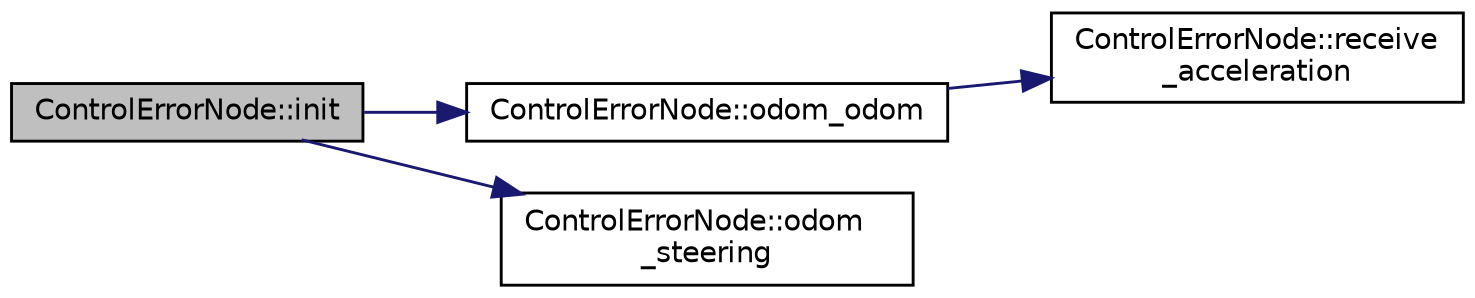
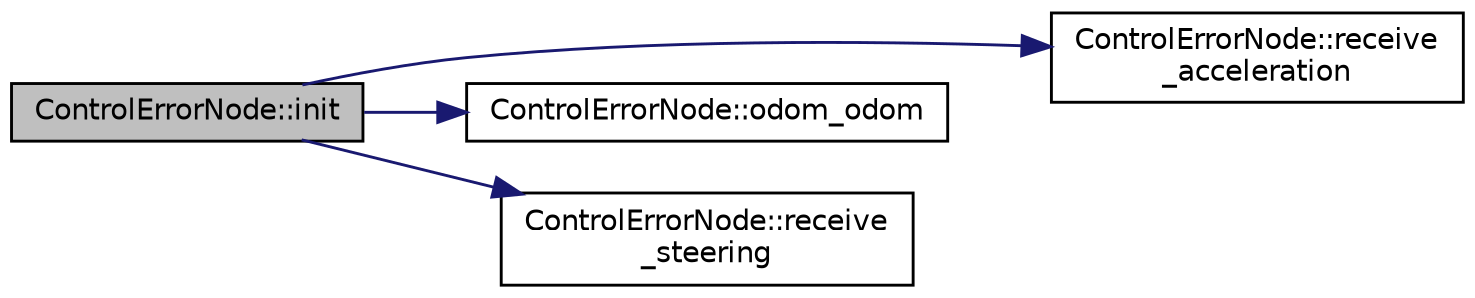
edge "ControlErrorNode::odom_odom" -> "ControlErrorNode::receive _acceleration": now "ControlErrorNode::init" -> "ControlErrorNode::receive _acceleration"
node "ControlErrorNode::odom _steering": label "ControlErrorNode::odom _steering" -> "ControlErrorNode::receive _steering"
